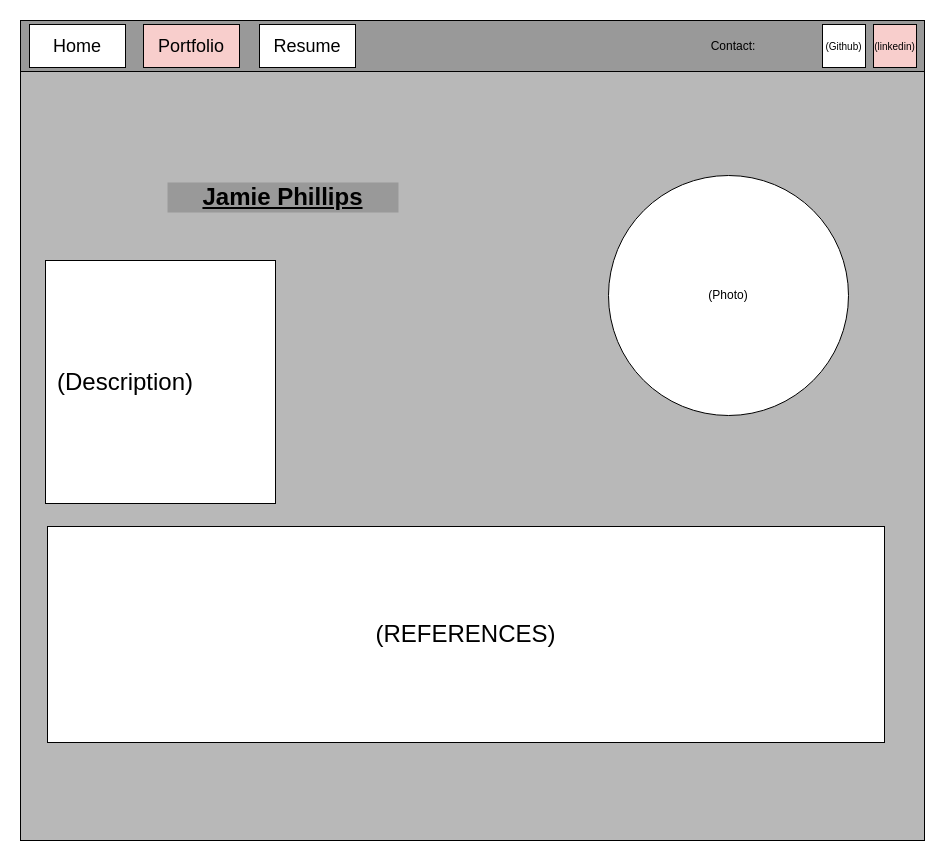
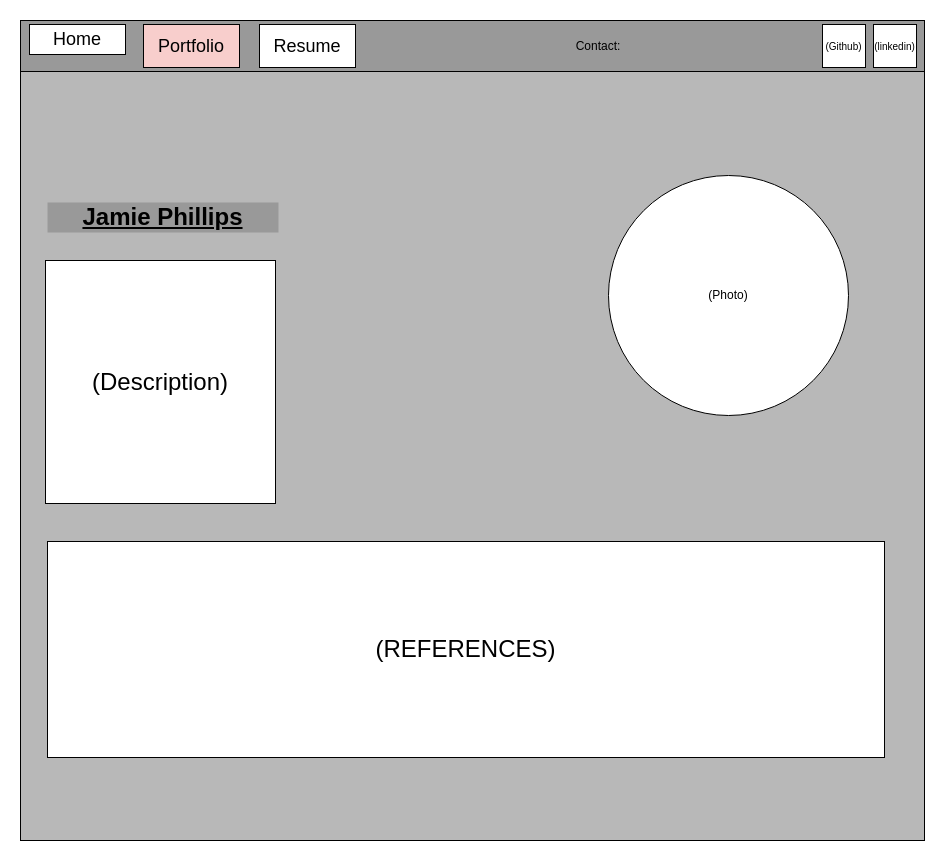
node "Home": size 96x43 -> 96x30
node "Contact:": moved (734, 46) -> (599, 46)
node "(linkedin)": fillcolor #f8cecc -> #ffffff
node "Jamie Phillips": moved (283, 198) -> (163, 218)
node "(Description)": moved (126, 382) -> (161, 382)
node "(REFERENCES)": moved (466, 635) -> (466, 650)
